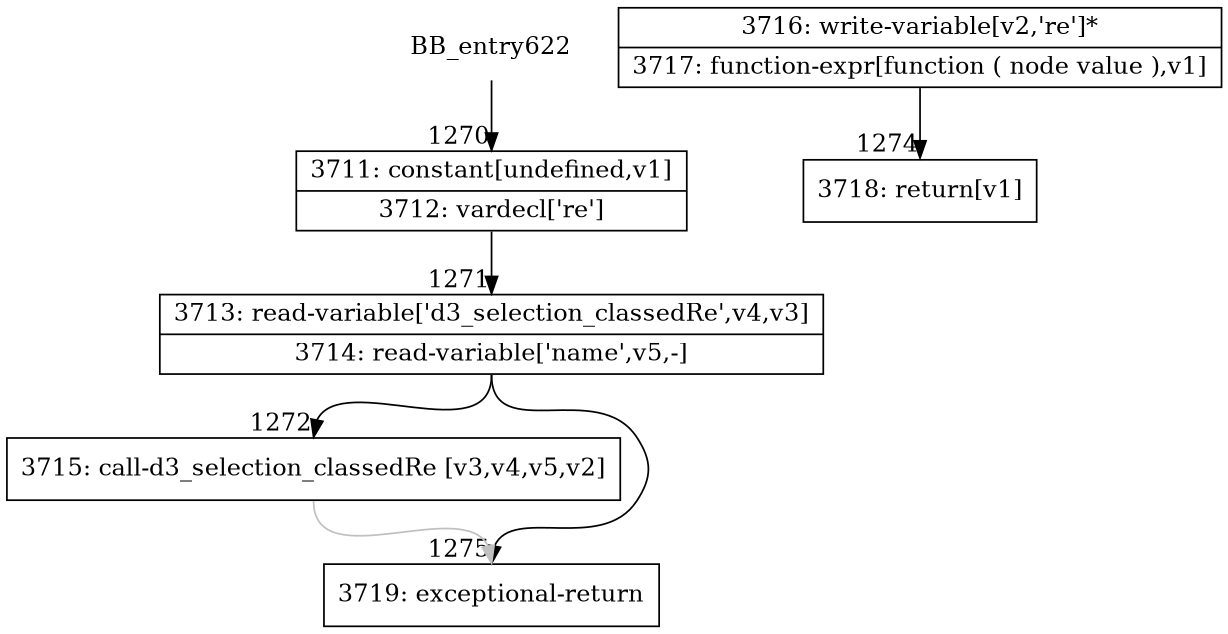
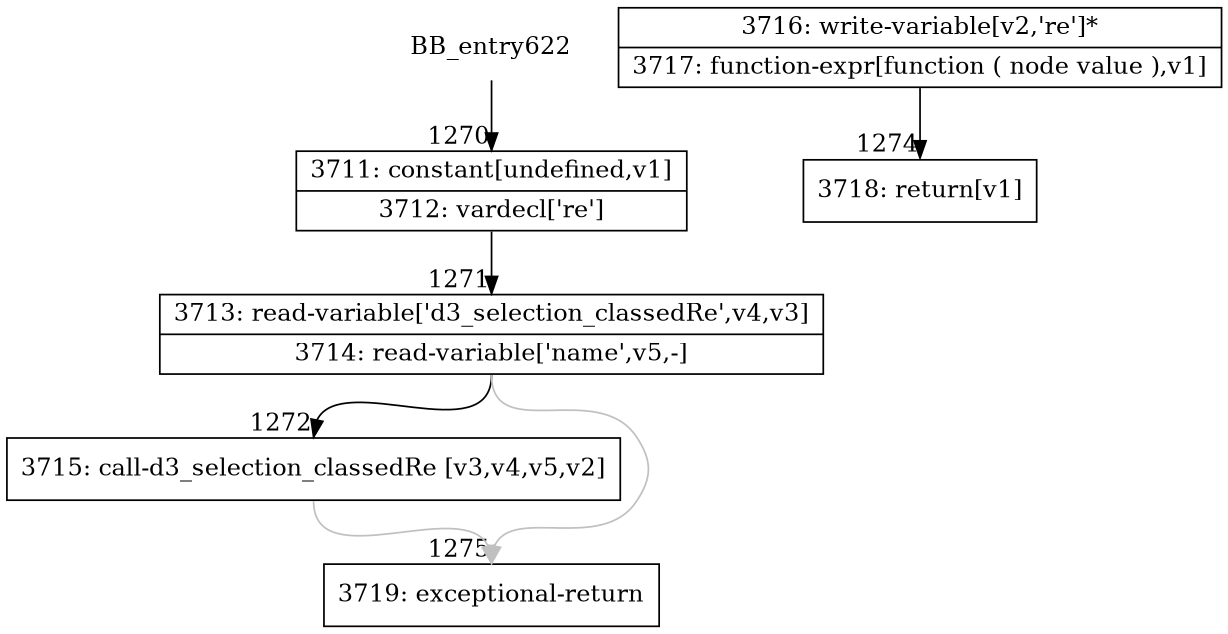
edge "3713: read-variable['d3_selection_classedRe',v4,v3]" -> "3719: exceptional-return": color black -> gray
